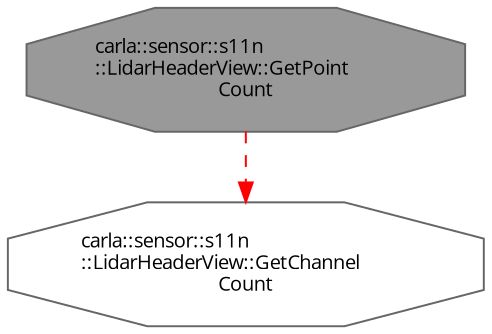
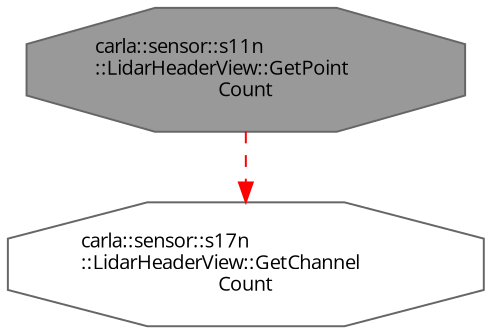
node "carla::sensor::s11n ::LidarHeaderView::GetChannel Count": label "carla::sensor::s11n ::LidarHeaderView::GetChannel Count" -> "carla::sensor::s17n ::LidarHeaderView::GetChannel Count"
